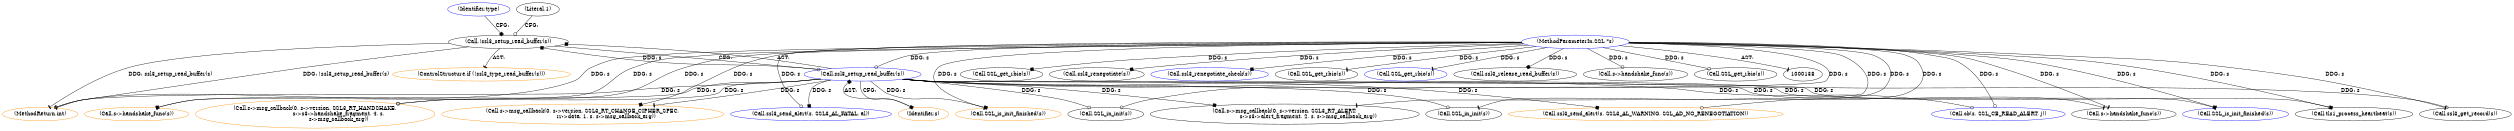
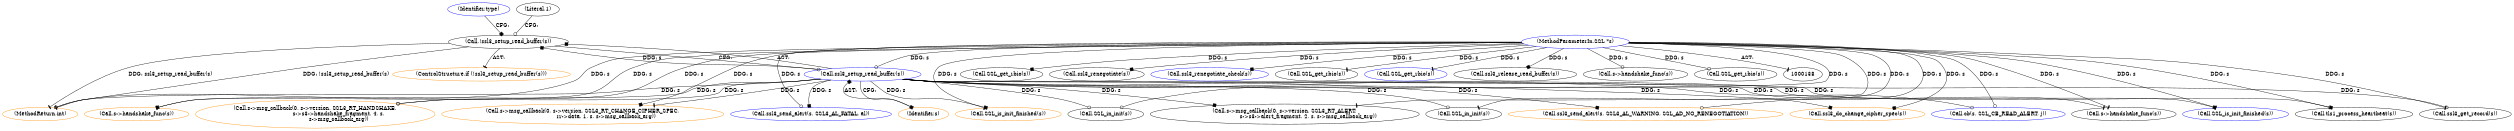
node "(ControlStructure,if (!ssl3_type_read_buffer(s)))": label "(ControlStructure,if (!ssl3_type_read_buffer(s)))" -> "(ControlStructure,if (!ssl3_setup_read_buffer(s)))"
node "(Call,ssl3_do_change_cipher_spec(s))": added
